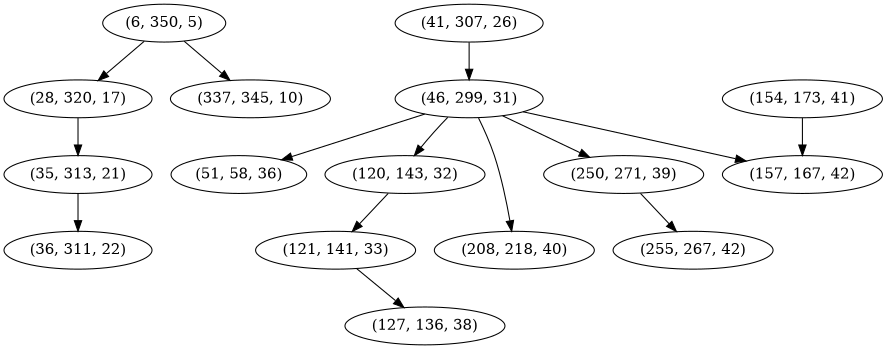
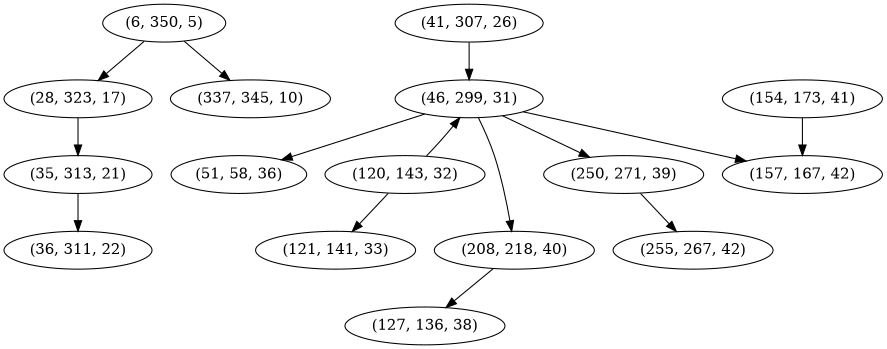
node "(28, 320, 17)": label "(28, 320, 17)" -> "(28, 323, 17)"
edge "(46, 299, 31)" -> "(120, 143, 32)": reversed
edge "(121, 141, 33)" -> "(127, 136, 38)": now "(208, 218, 40)" -> "(127, 136, 38)"
